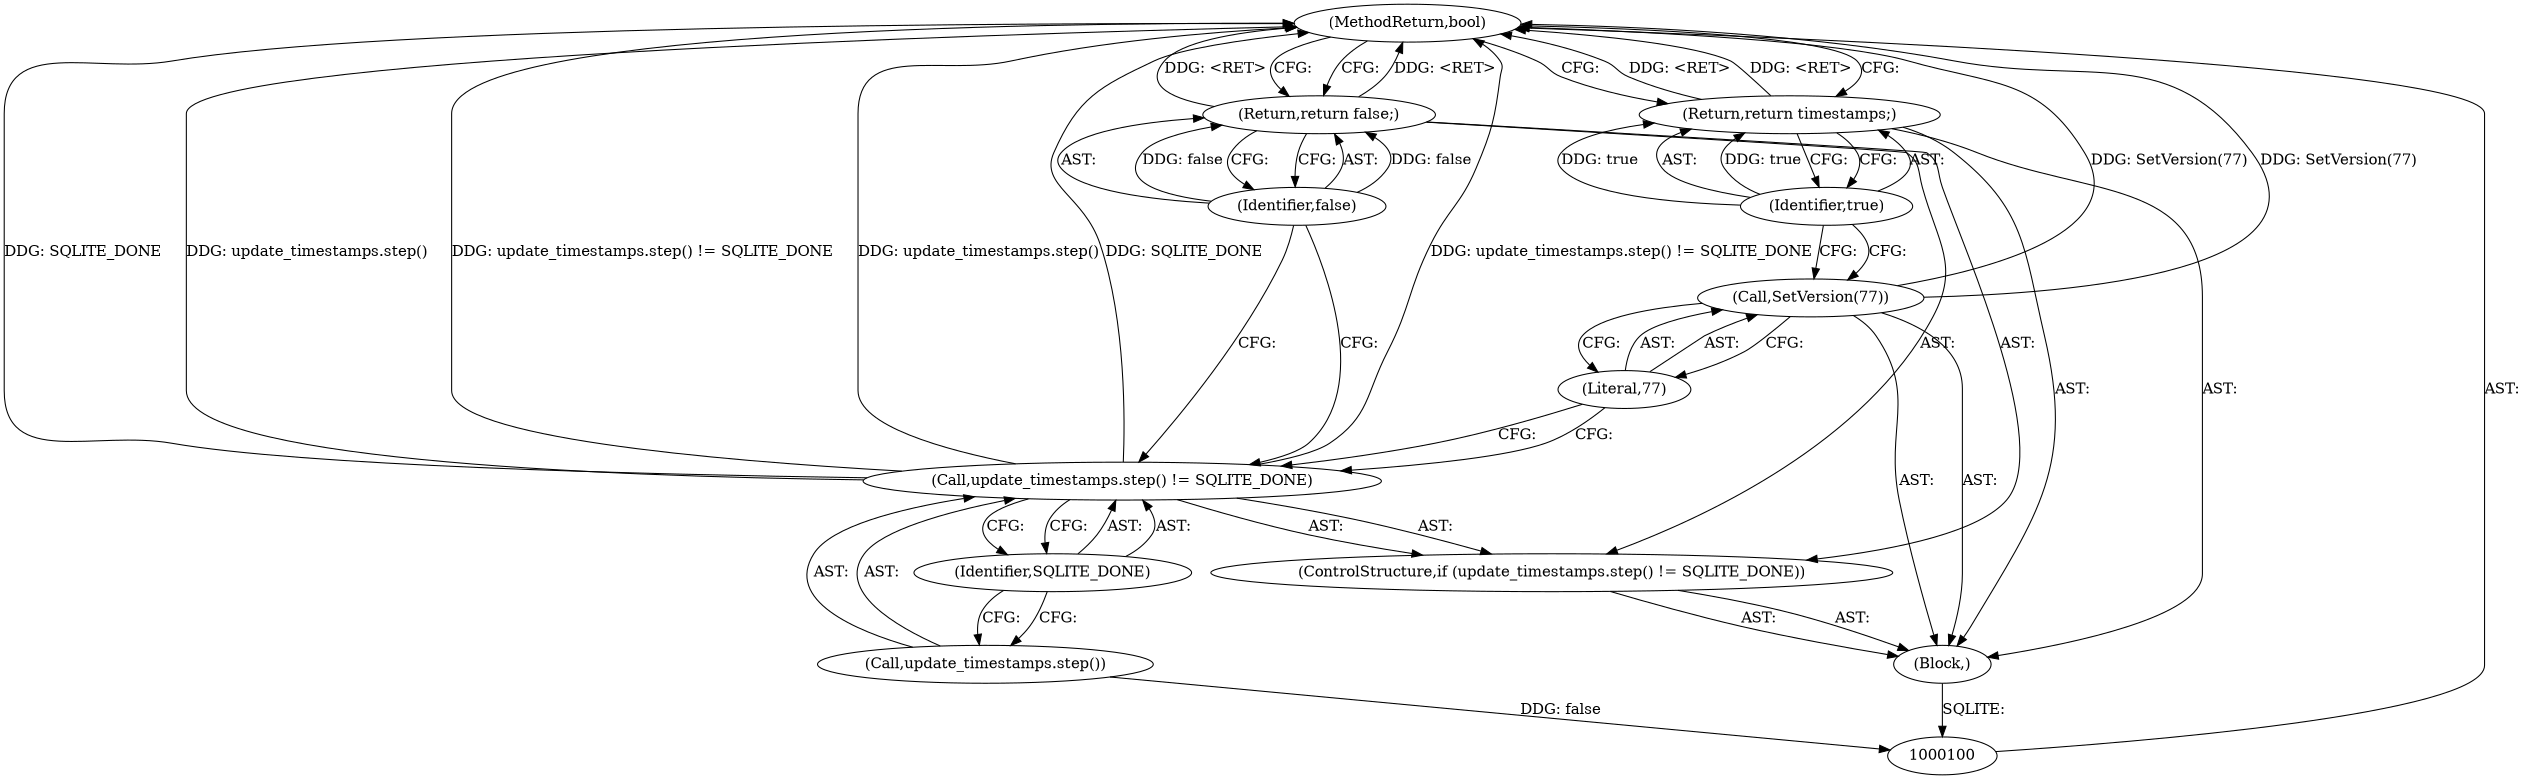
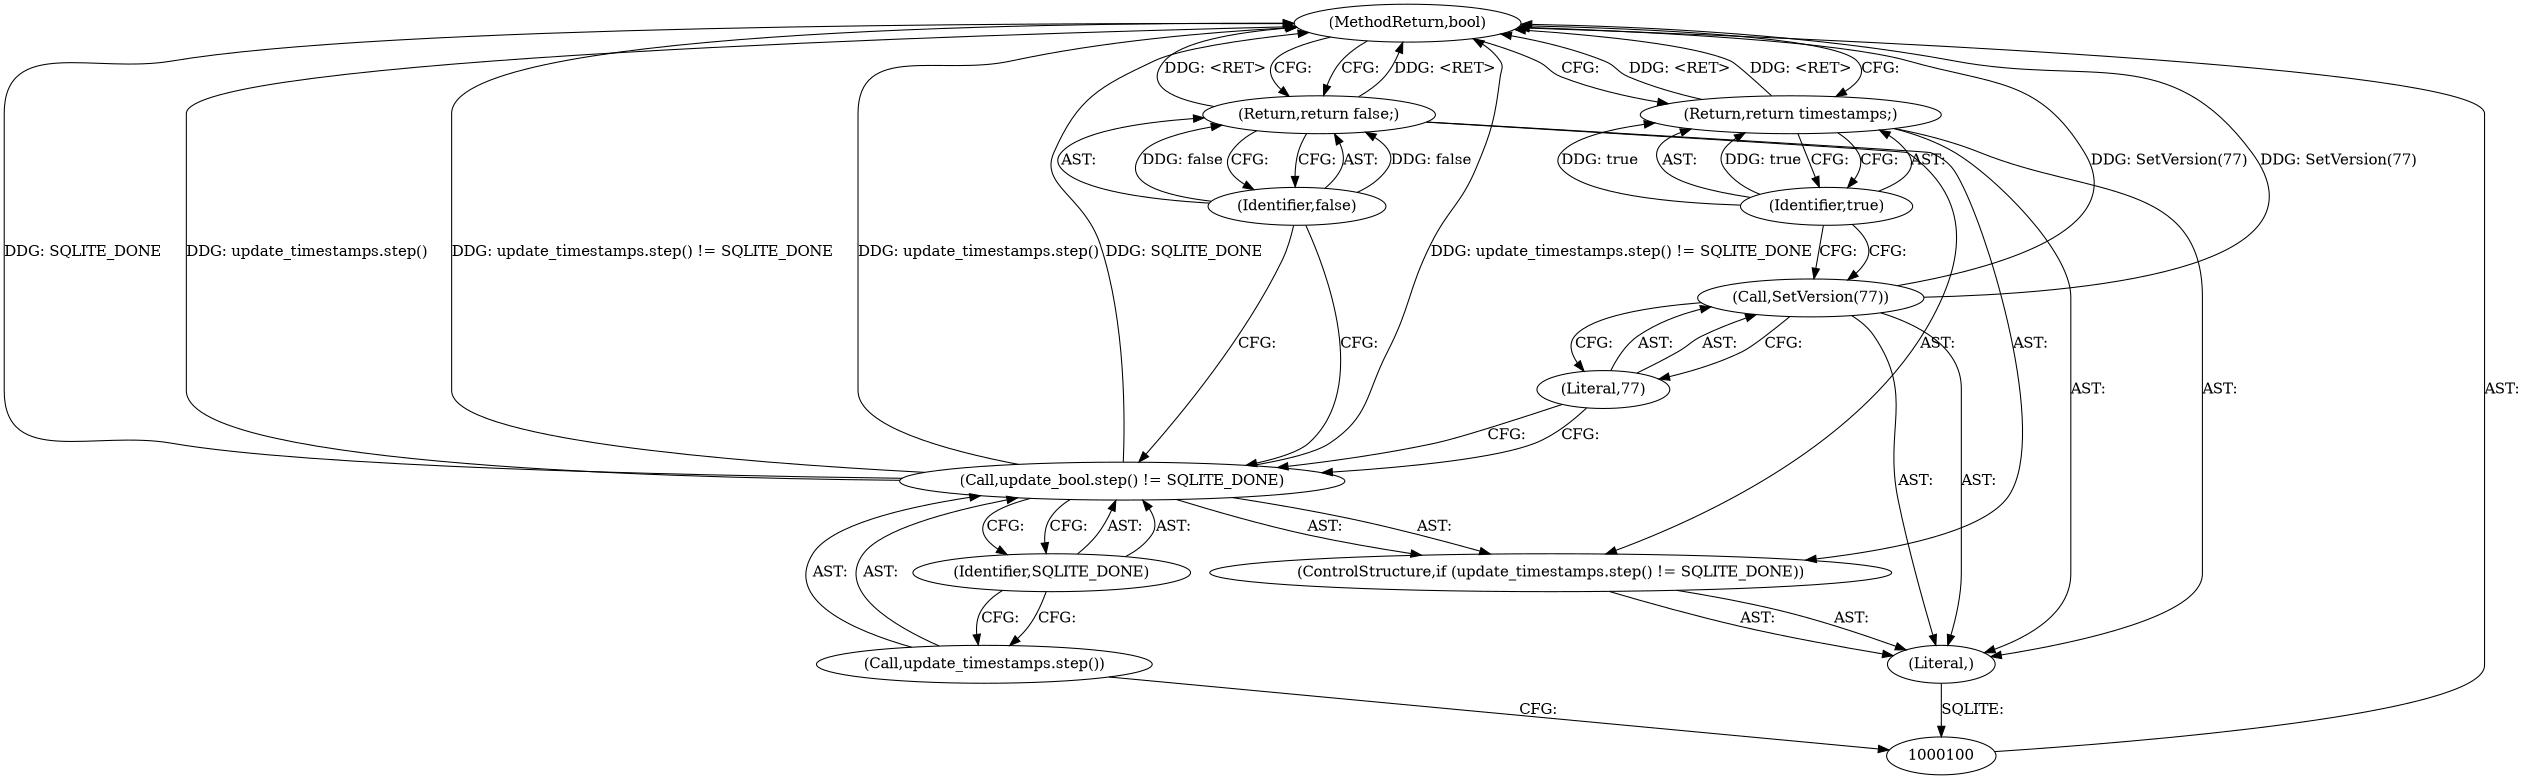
node "(Call,update_timestamps.step() != SQLITE_DONE)": label "(Call,update_timestamps.step() != SQLITE_DONE)" -> "(Call,update_bool.step() != SQLITE_DONE)"
node "(Block,)": label "(Block,)" -> "(Literal,)"
edge "(Call,update_timestamps.step())" -> "1000100": label "DDG: false" -> "CFG: "
